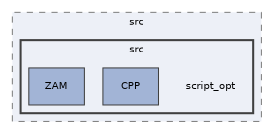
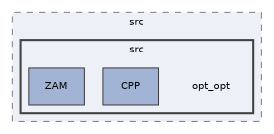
node "script_opt": label "script_opt" -> "opt_opt"
